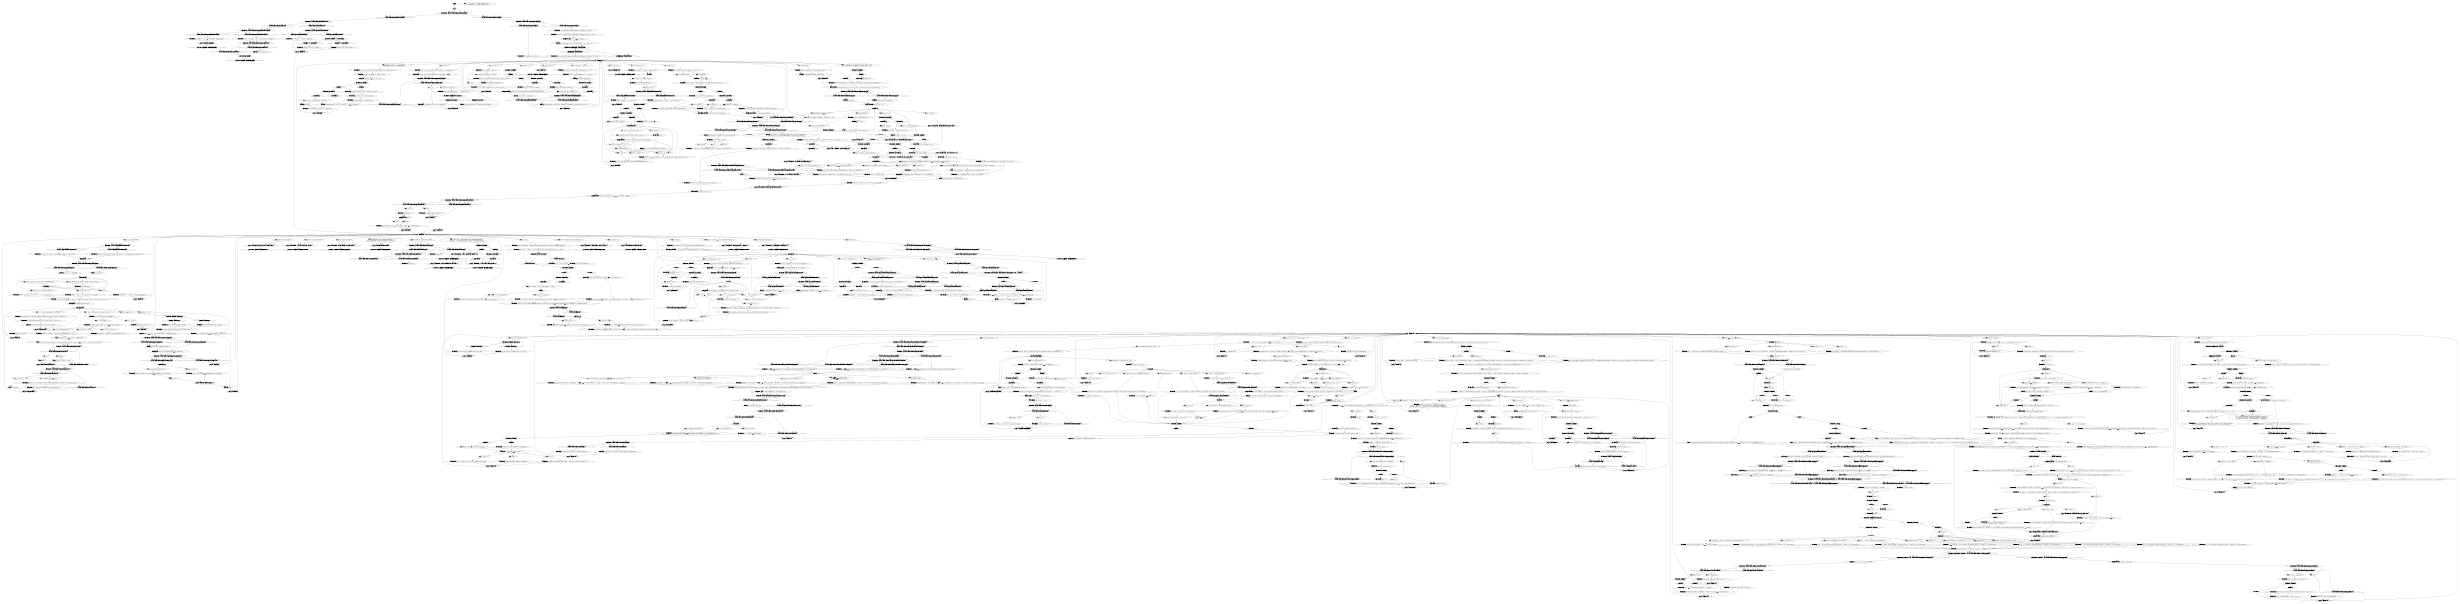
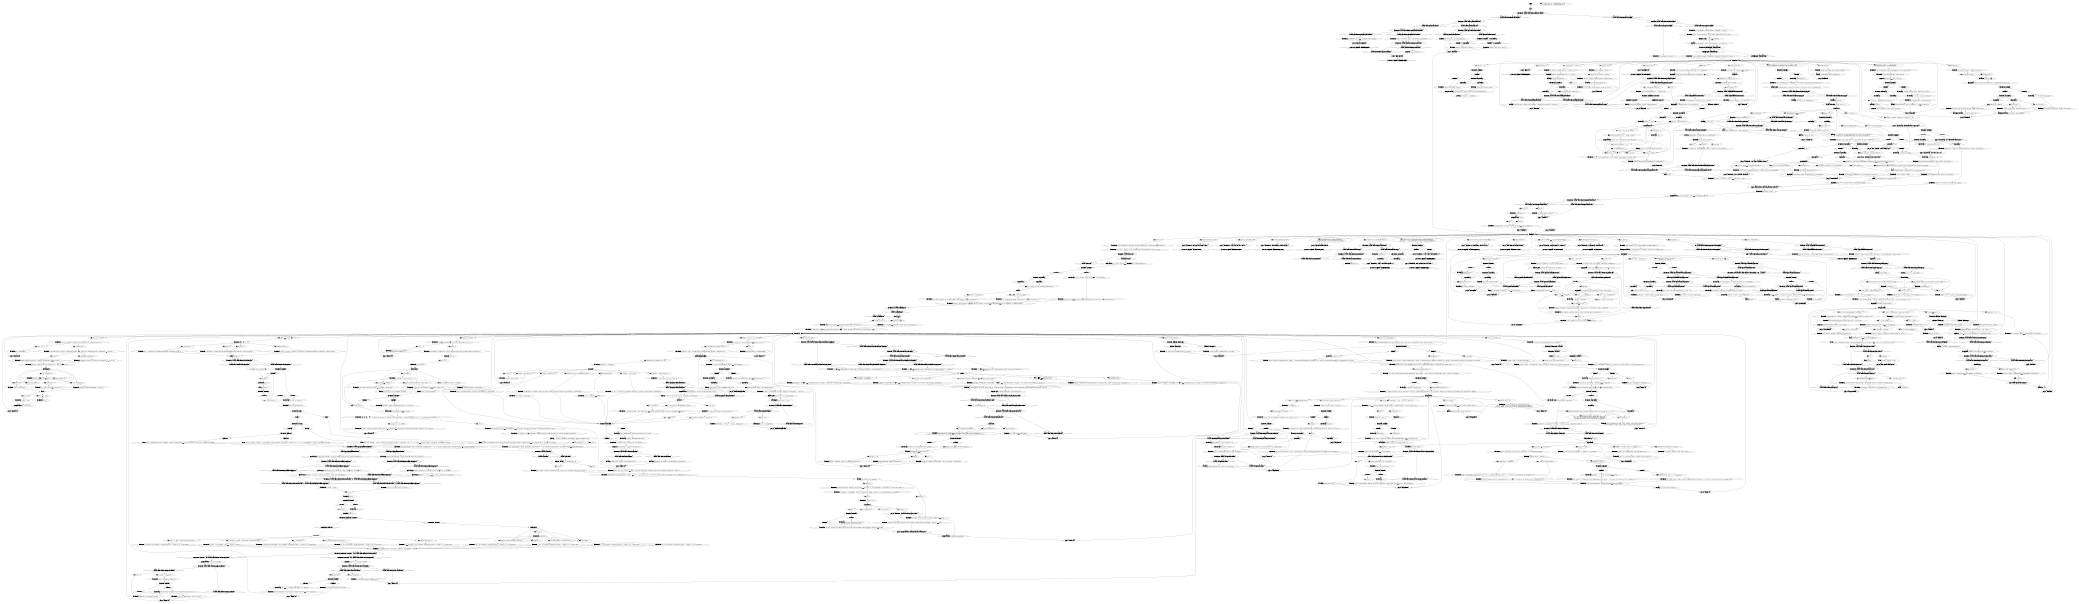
node "hiding_一只老鼠": label "hiding_一只老鼠" -> "hiding_deserter"
node "Kim Kitsuragi: “警探。”警督的表情很严肃。“我们来这里不是讨论意识形态的。”然后，他转向老人。": added
